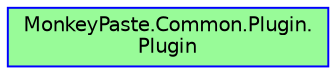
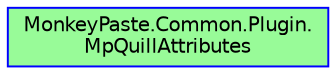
node "MonkeyPaste.Common.Plugin. Plugin": label "MonkeyPaste.Common.Plugin. Plugin" -> "MonkeyPaste.Common.Plugin. MpQuillAttributes"
